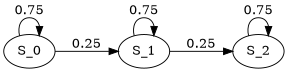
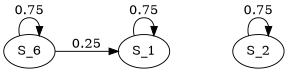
node "S_0": label "S_0" -> "S_6"
edge "S_1" -> "S_2": removed, label "0.25"
